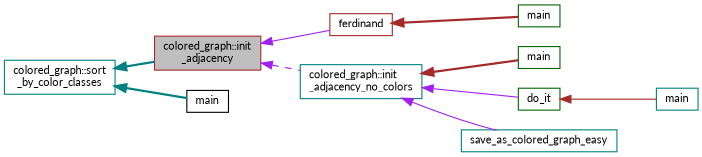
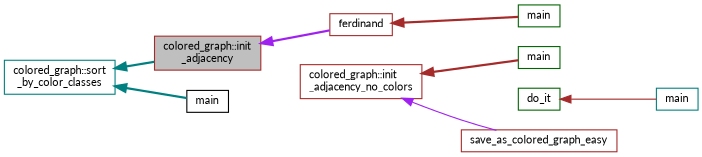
edge "ferdinand" -> "colored_graph::init _adjacency": style solid -> bold
edge "colored_graph::init _adjacency_no_colors" -> "colored_graph::init _adjacency": removed
node "colored_graph::init _adjacency_no_colors": color teal -> brown
edge "do_it" -> "colored_graph::init _adjacency_no_colors": removed
node "save_as_colored_graph_easy": color teal -> brown
